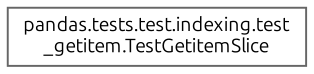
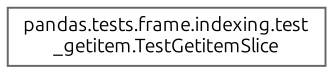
node "pandas.tests.test.indexing.test _getitem.TestGetitemSlice": label "pandas.tests.test.indexing.test _getitem.TestGetitemSlice" -> "pandas.tests.frame.indexing.test _getitem.TestGetitemSlice"
